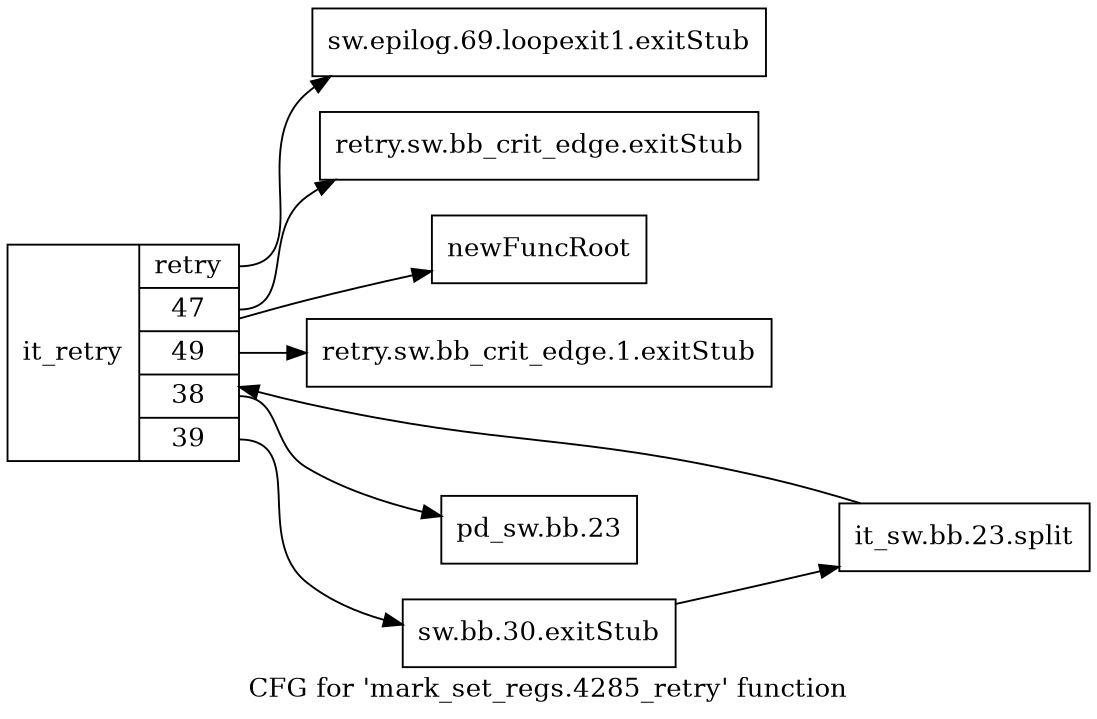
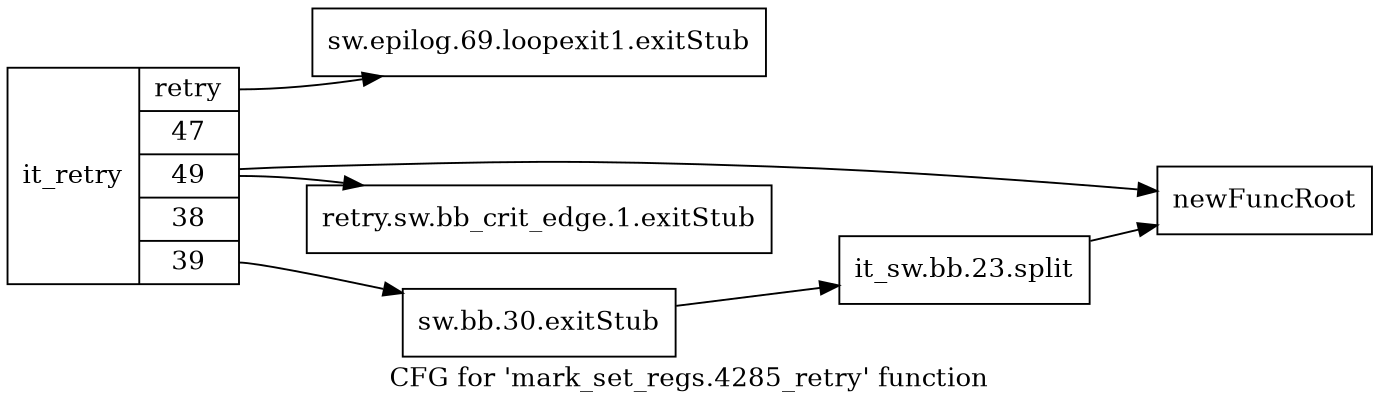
node "retry.sw.bb_crit_edge.exitStub": removed
edge "it_sw.bb.23.split" -> "it_retry": now "it_sw.bb.23.split" -> "newFuncRoot"
node "pd_sw.bb.23": removed
